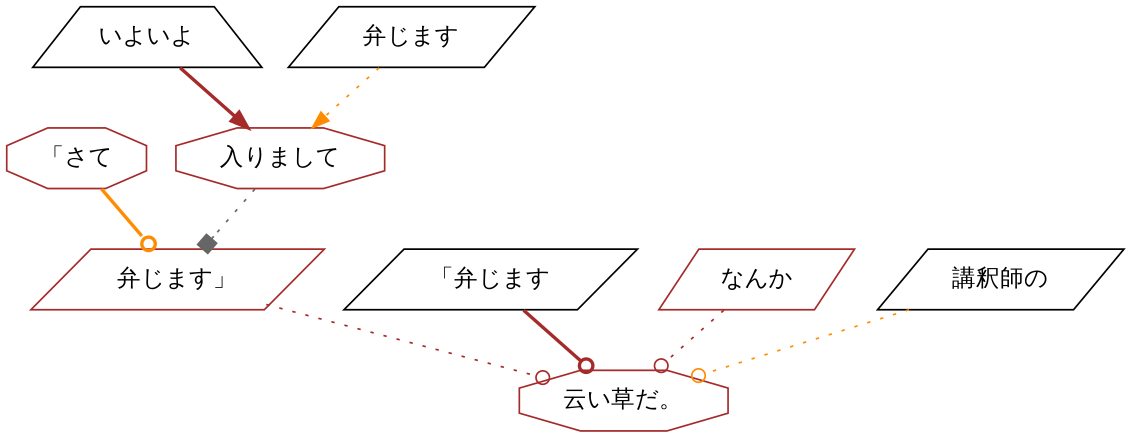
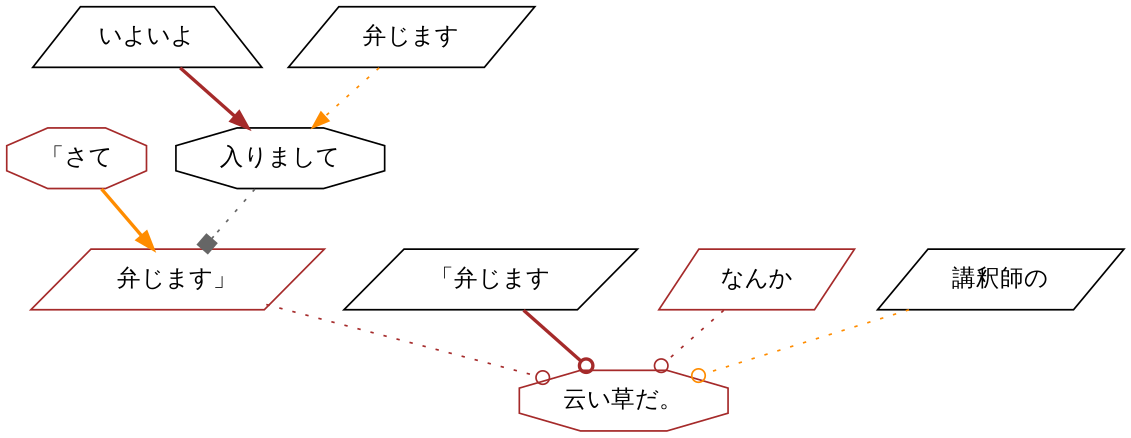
node "入りまして": color brown -> black
edge "「さて" -> "弁じます」": arrowhead odot -> normal
